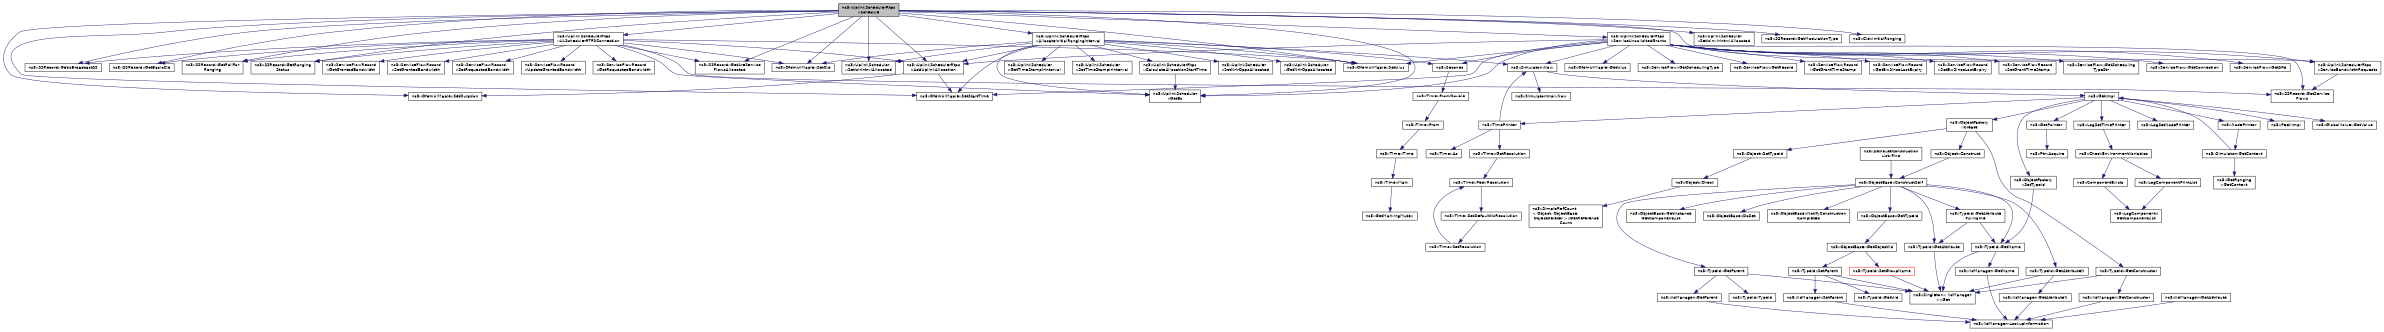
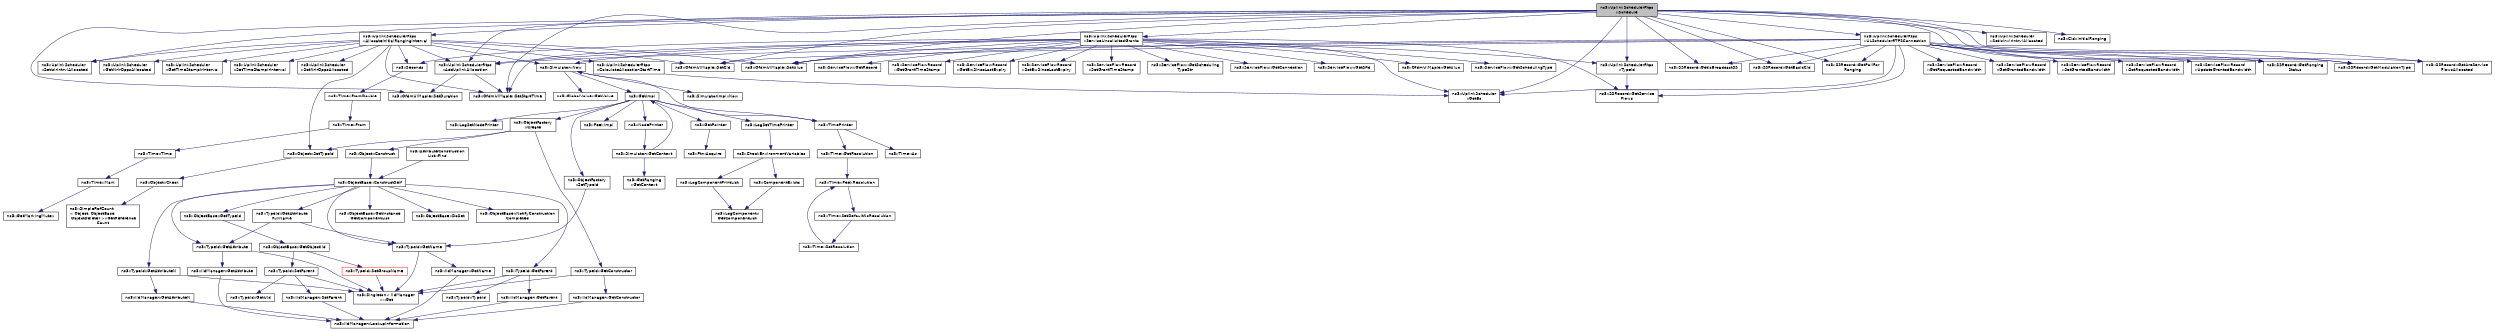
edge "ns3::UplinkSchedulerRtps ::ULSchedulerRTPSConnection" -> "ns3::SSRecord::GetModulationType": added
node "ns3::UplinkSchedulerRtps ::ServiceBandwidthRequests": label "ns3::UplinkSchedulerRtps ::ServiceBandwidthRequests" -> "ns3::UplinkSchedulerRtps ::TypeId"
edge "ns3::UplinkSchedulerRtps ::AllocateInitialRangingInterval" -> "ns3::UplinkScheduler ::GetBs": now "ns3::UplinkSchedulerRtps ::AllocateInitialRangingInterval" -> "ns3::Object::SetTypeId"
edge "ns3::GetImpl" -> "ns3::GlobalValue::GetValue": now "ns3::Simulator::Now" -> "ns3::GlobalValue::GetValue"
edge "ns3::TypeId::GetAttribute" -> "ns3::IidManager::GetAttribute": added
